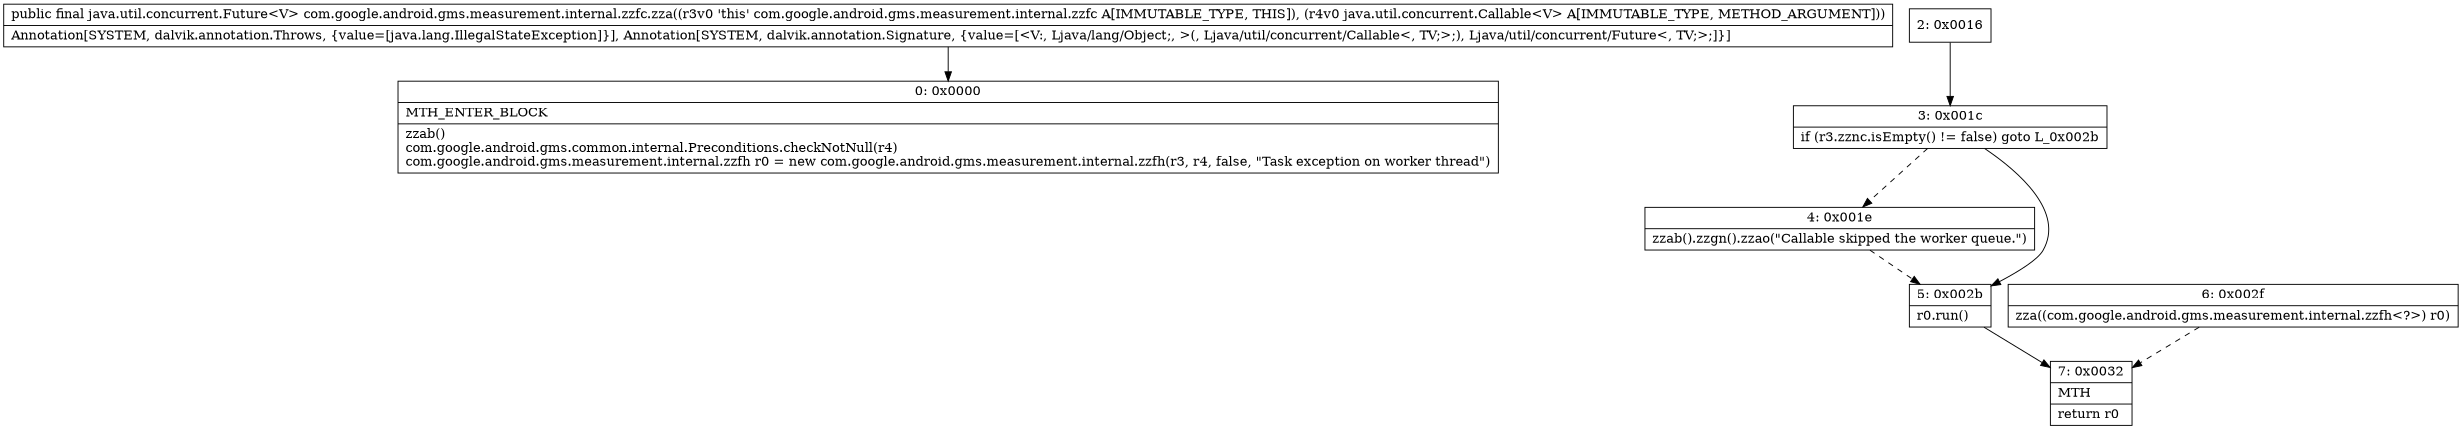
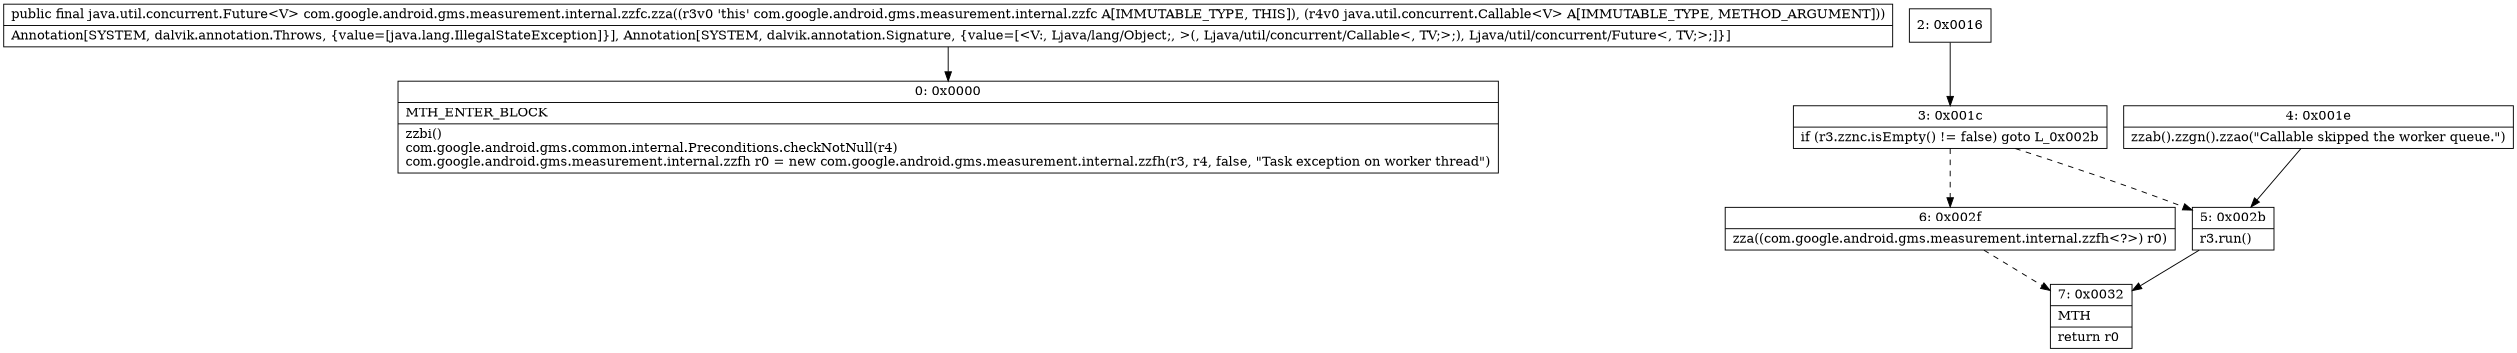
node "0: 0x0000": text "zzab()" -> "zzbi()"
edge "3: 0x001c" -> "4: 0x001e": now "3: 0x001c" -> "6: 0x002f"
edge "3: 0x001c" -> "5: 0x002b": style solid -> dashed
edge "4: 0x001e" -> "5: 0x002b": style dashed -> solid
node "5: 0x002b": text "r0.run()" -> "r3.run()"
